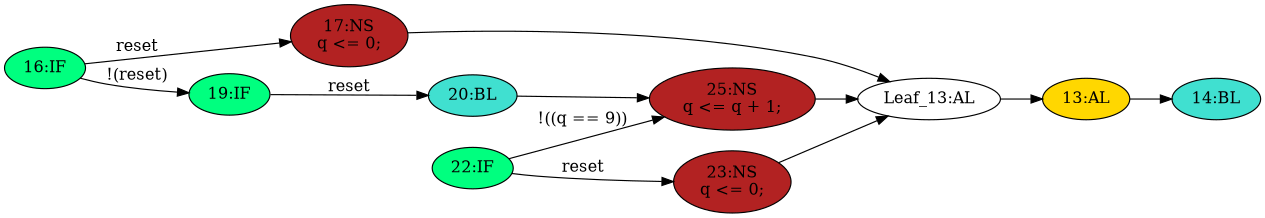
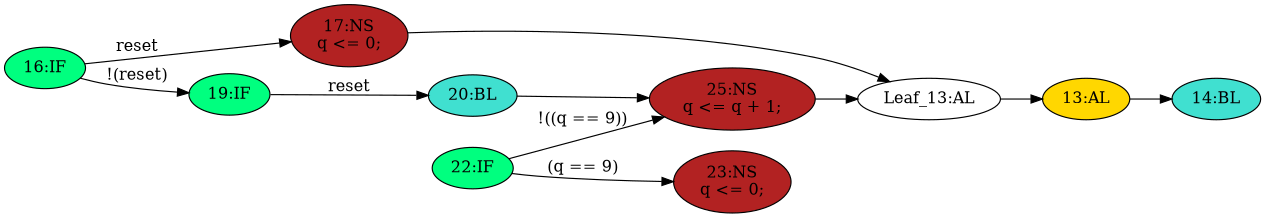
edge "23:NS q <= 0;" -> "Leaf_13:AL": removed
edge "22:IF" -> "23:NS q <= 0;": label "reset" -> "(q == 9)"
